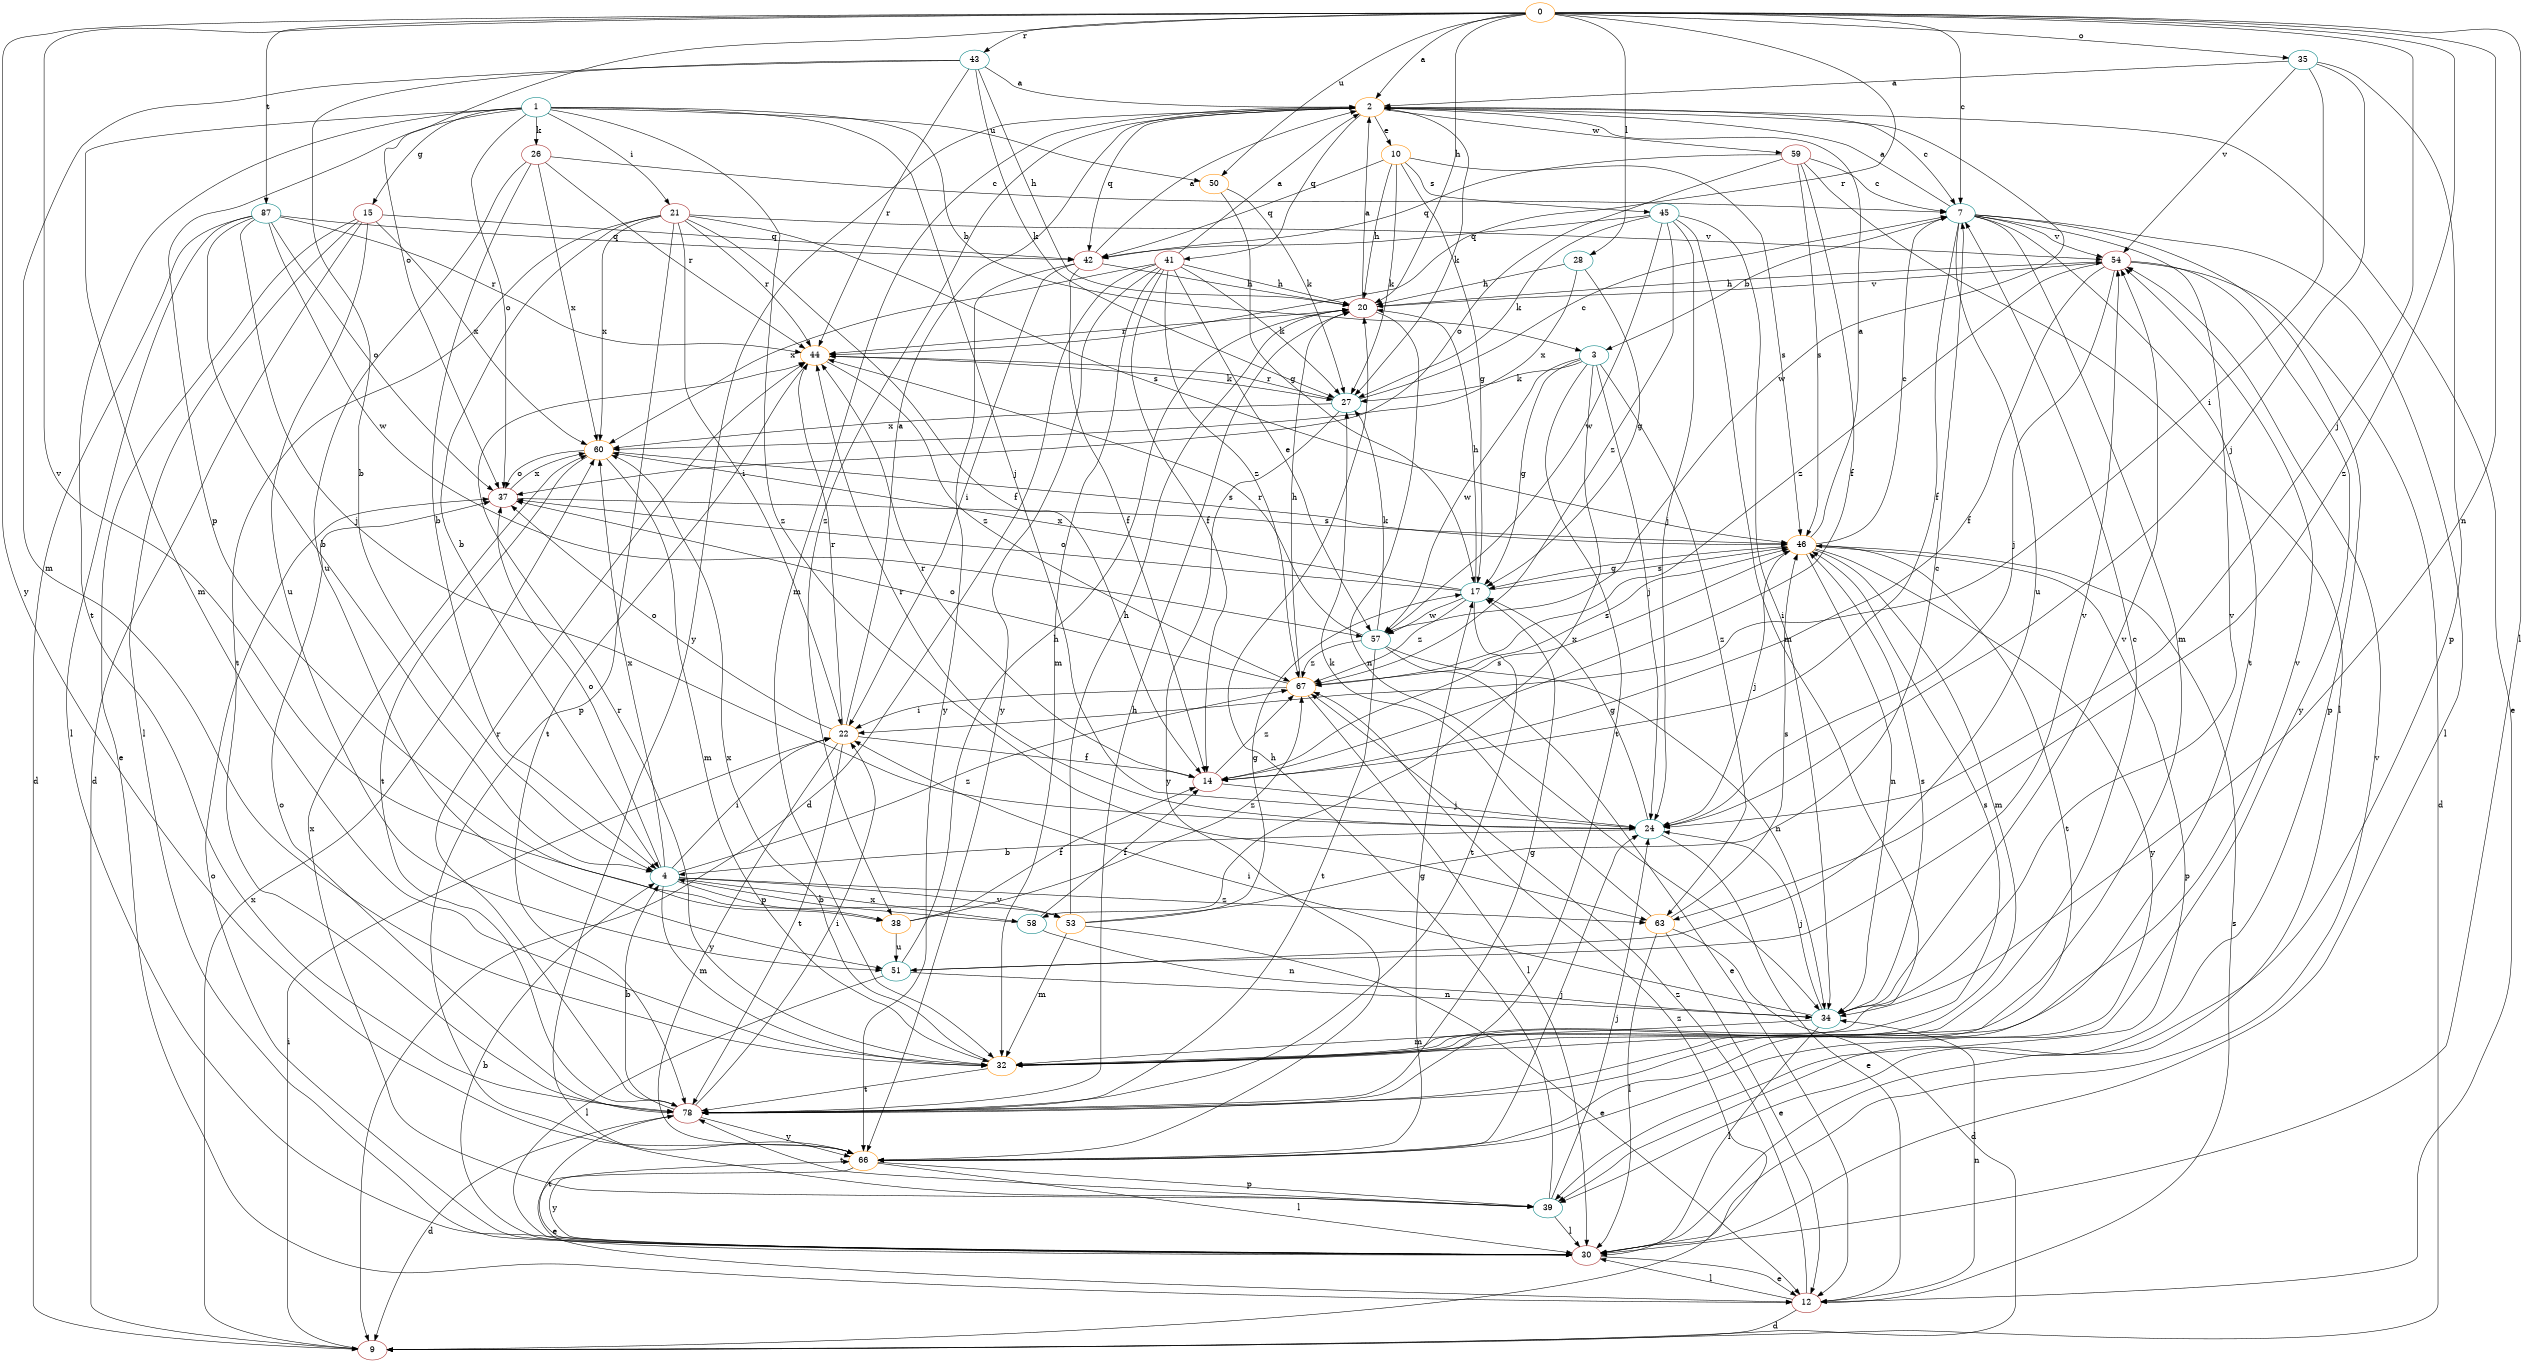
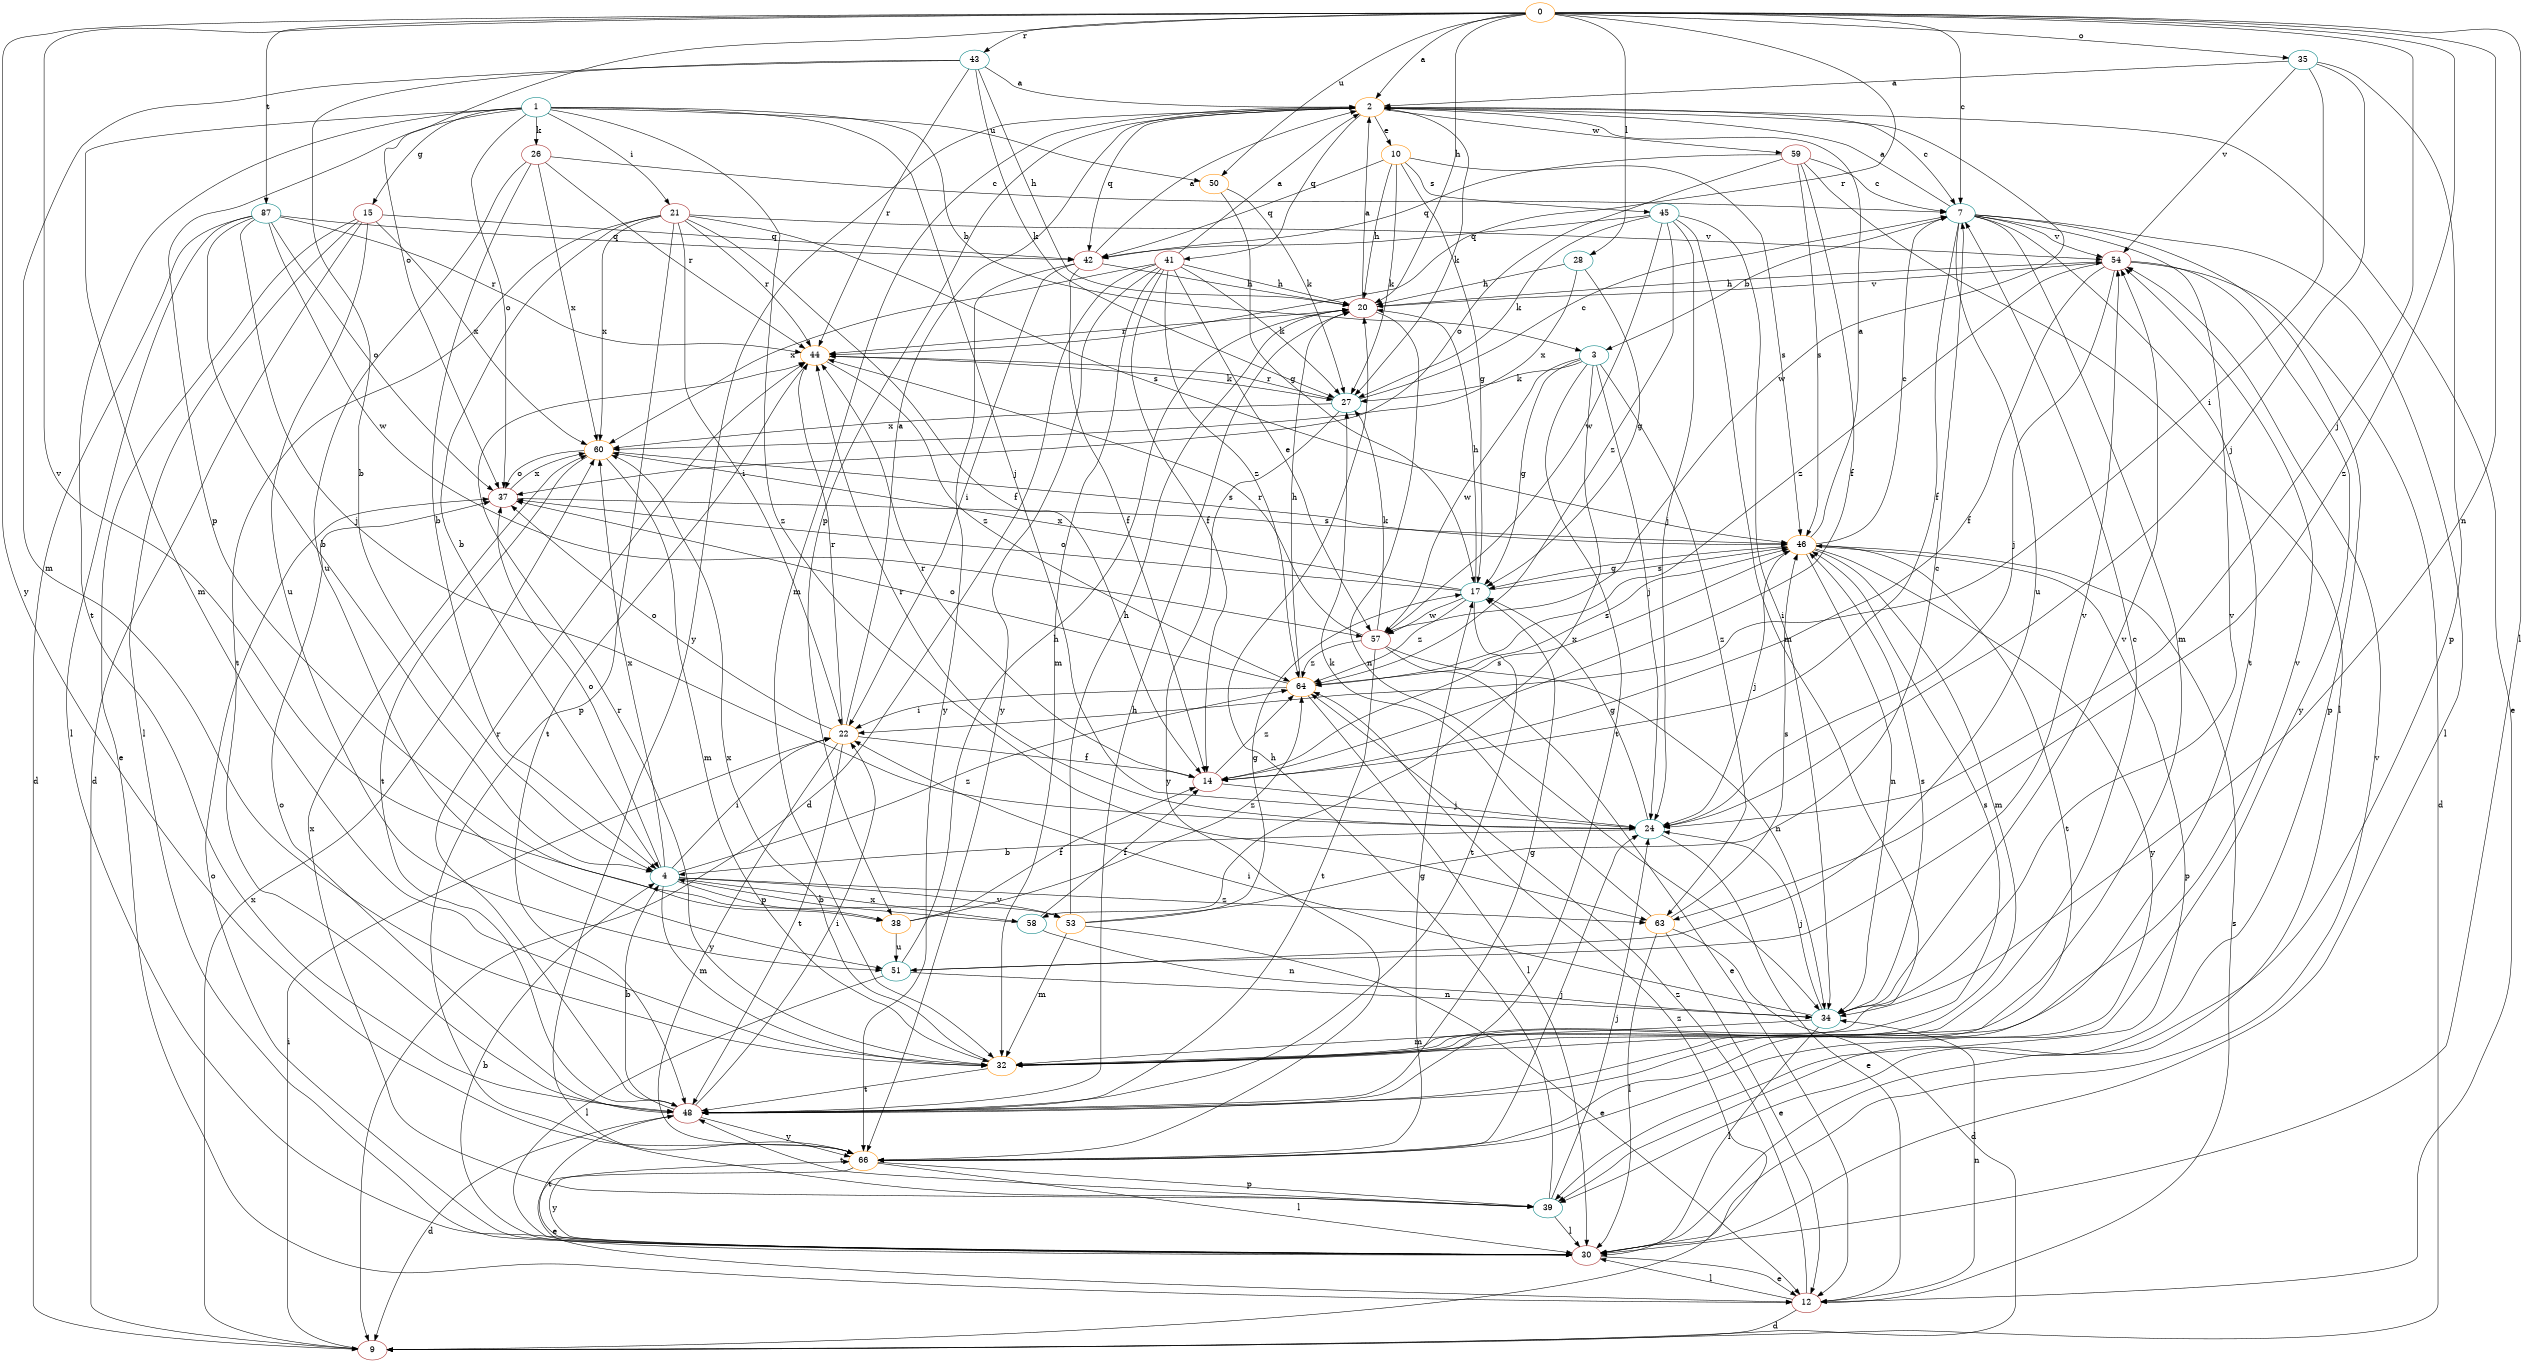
edge "2" -> "38": label "z" -> "p"
node "57": color teal -> brown
node "67": label "67" -> "64"
node "78": label "78" -> "48"
